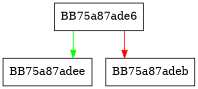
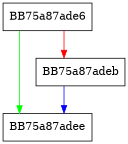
edge "BB75a87adeb" -> "BB75a87adee": added
